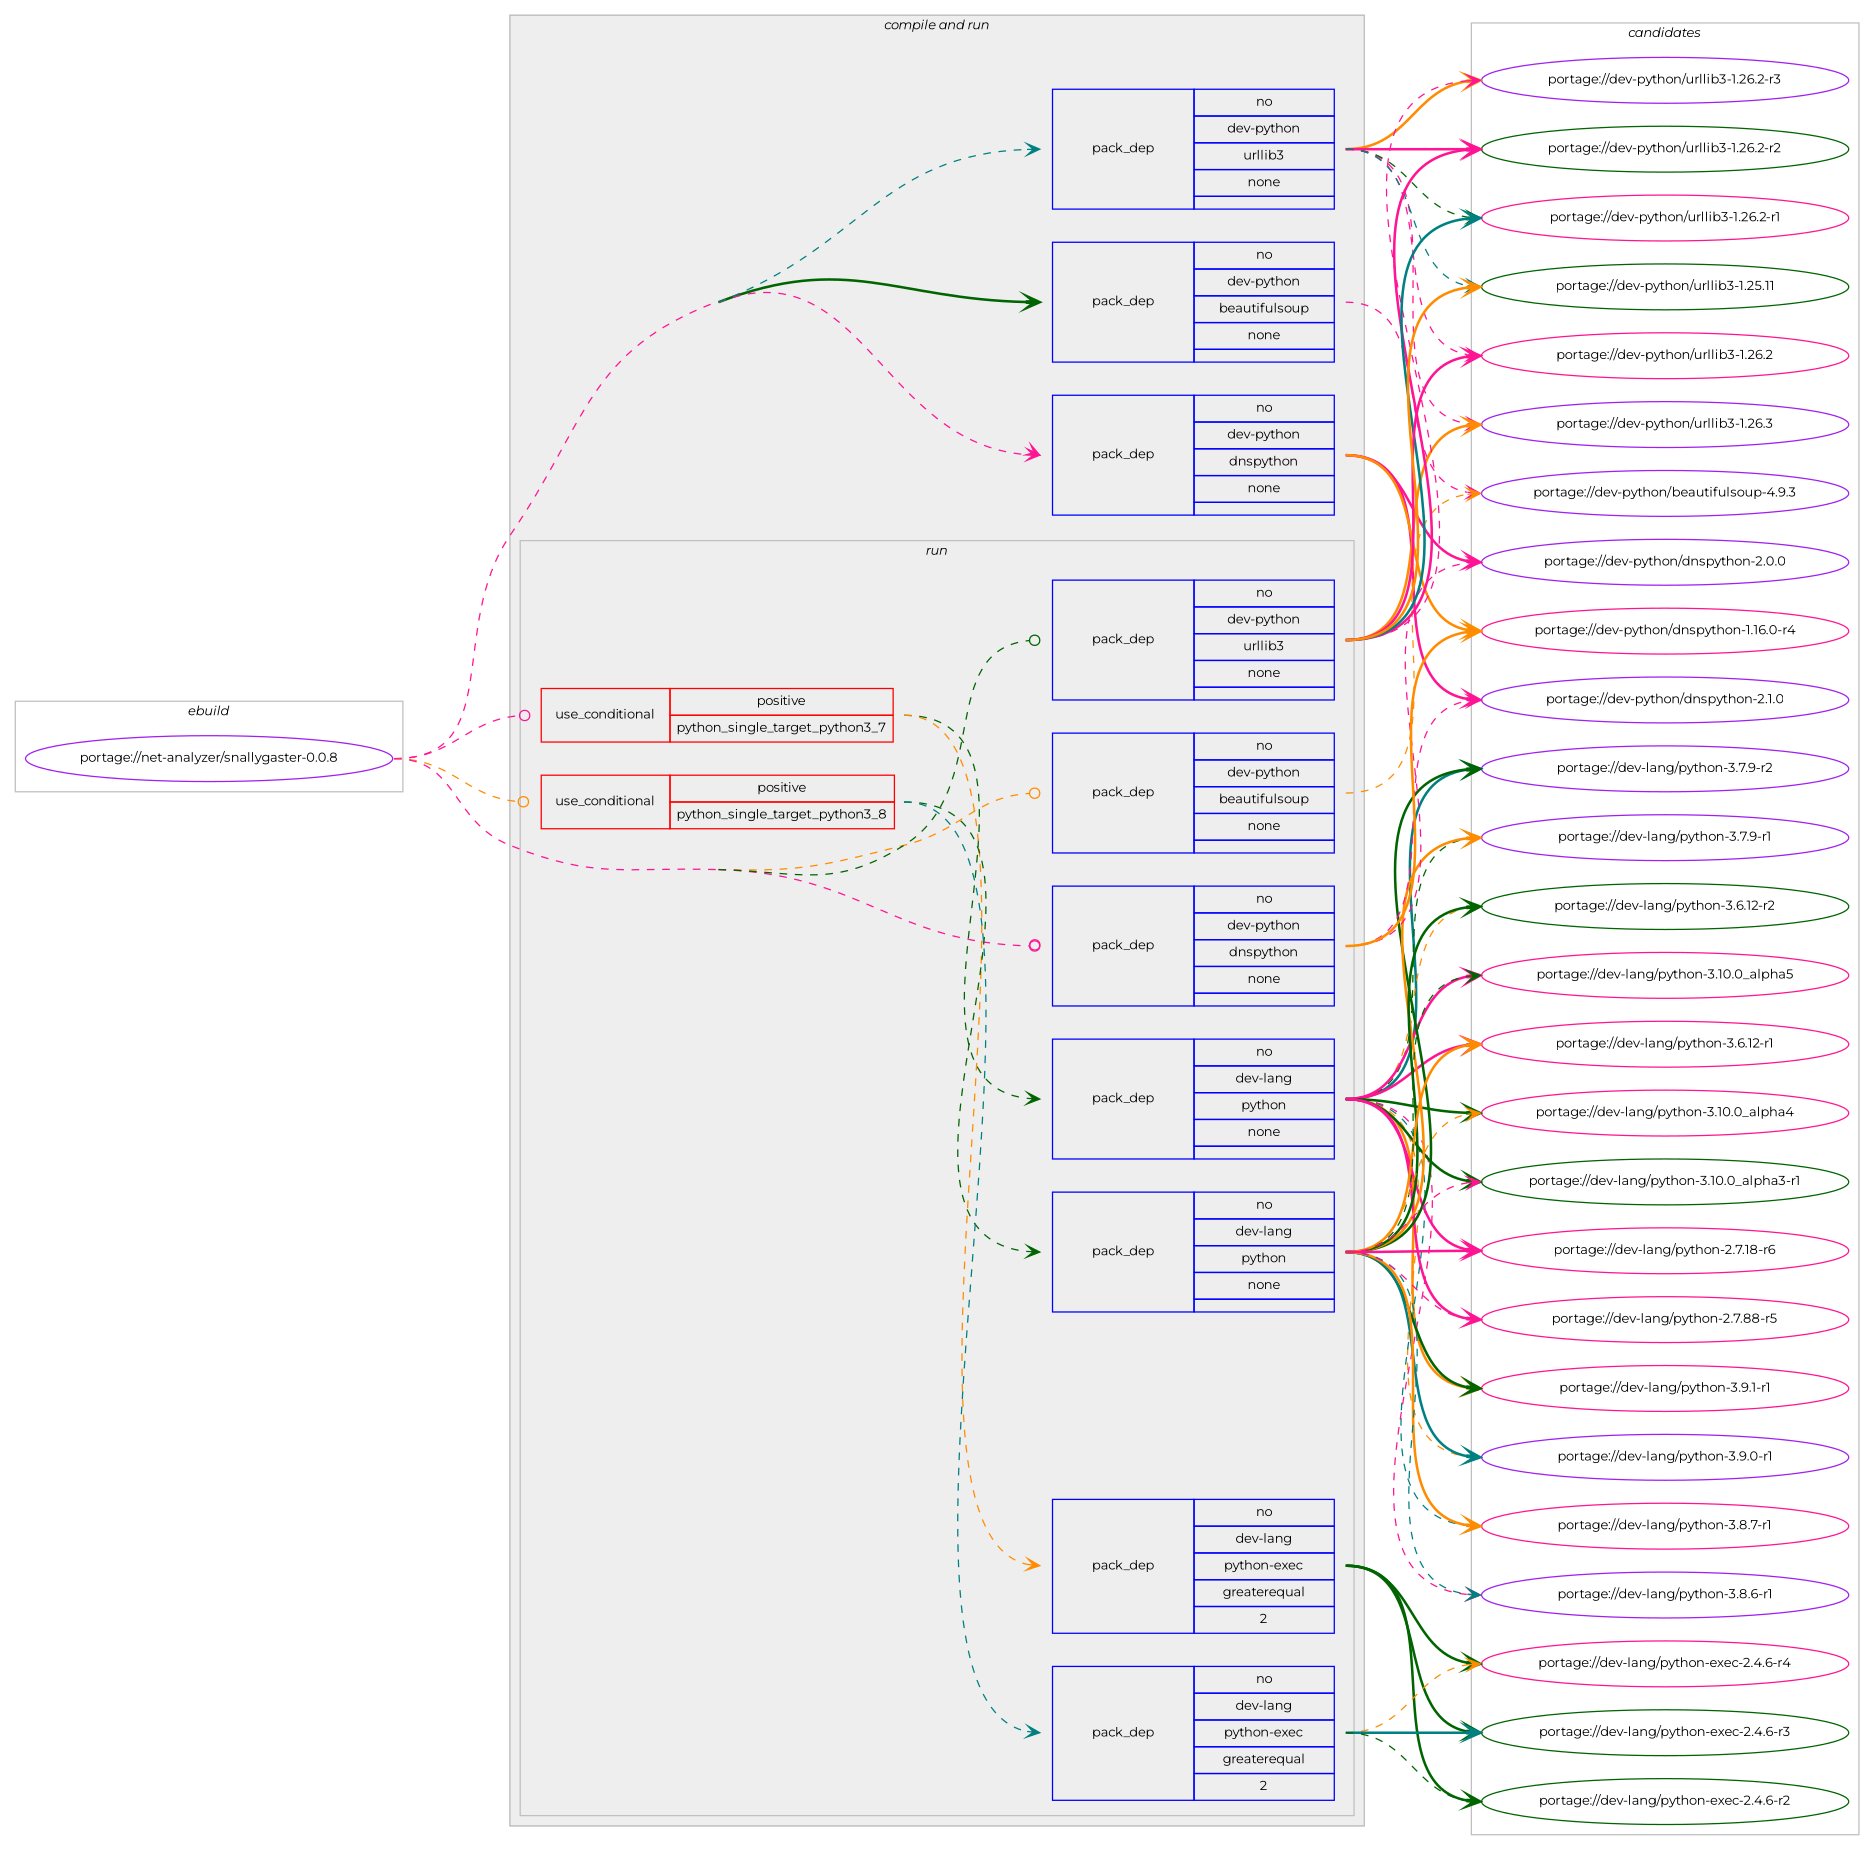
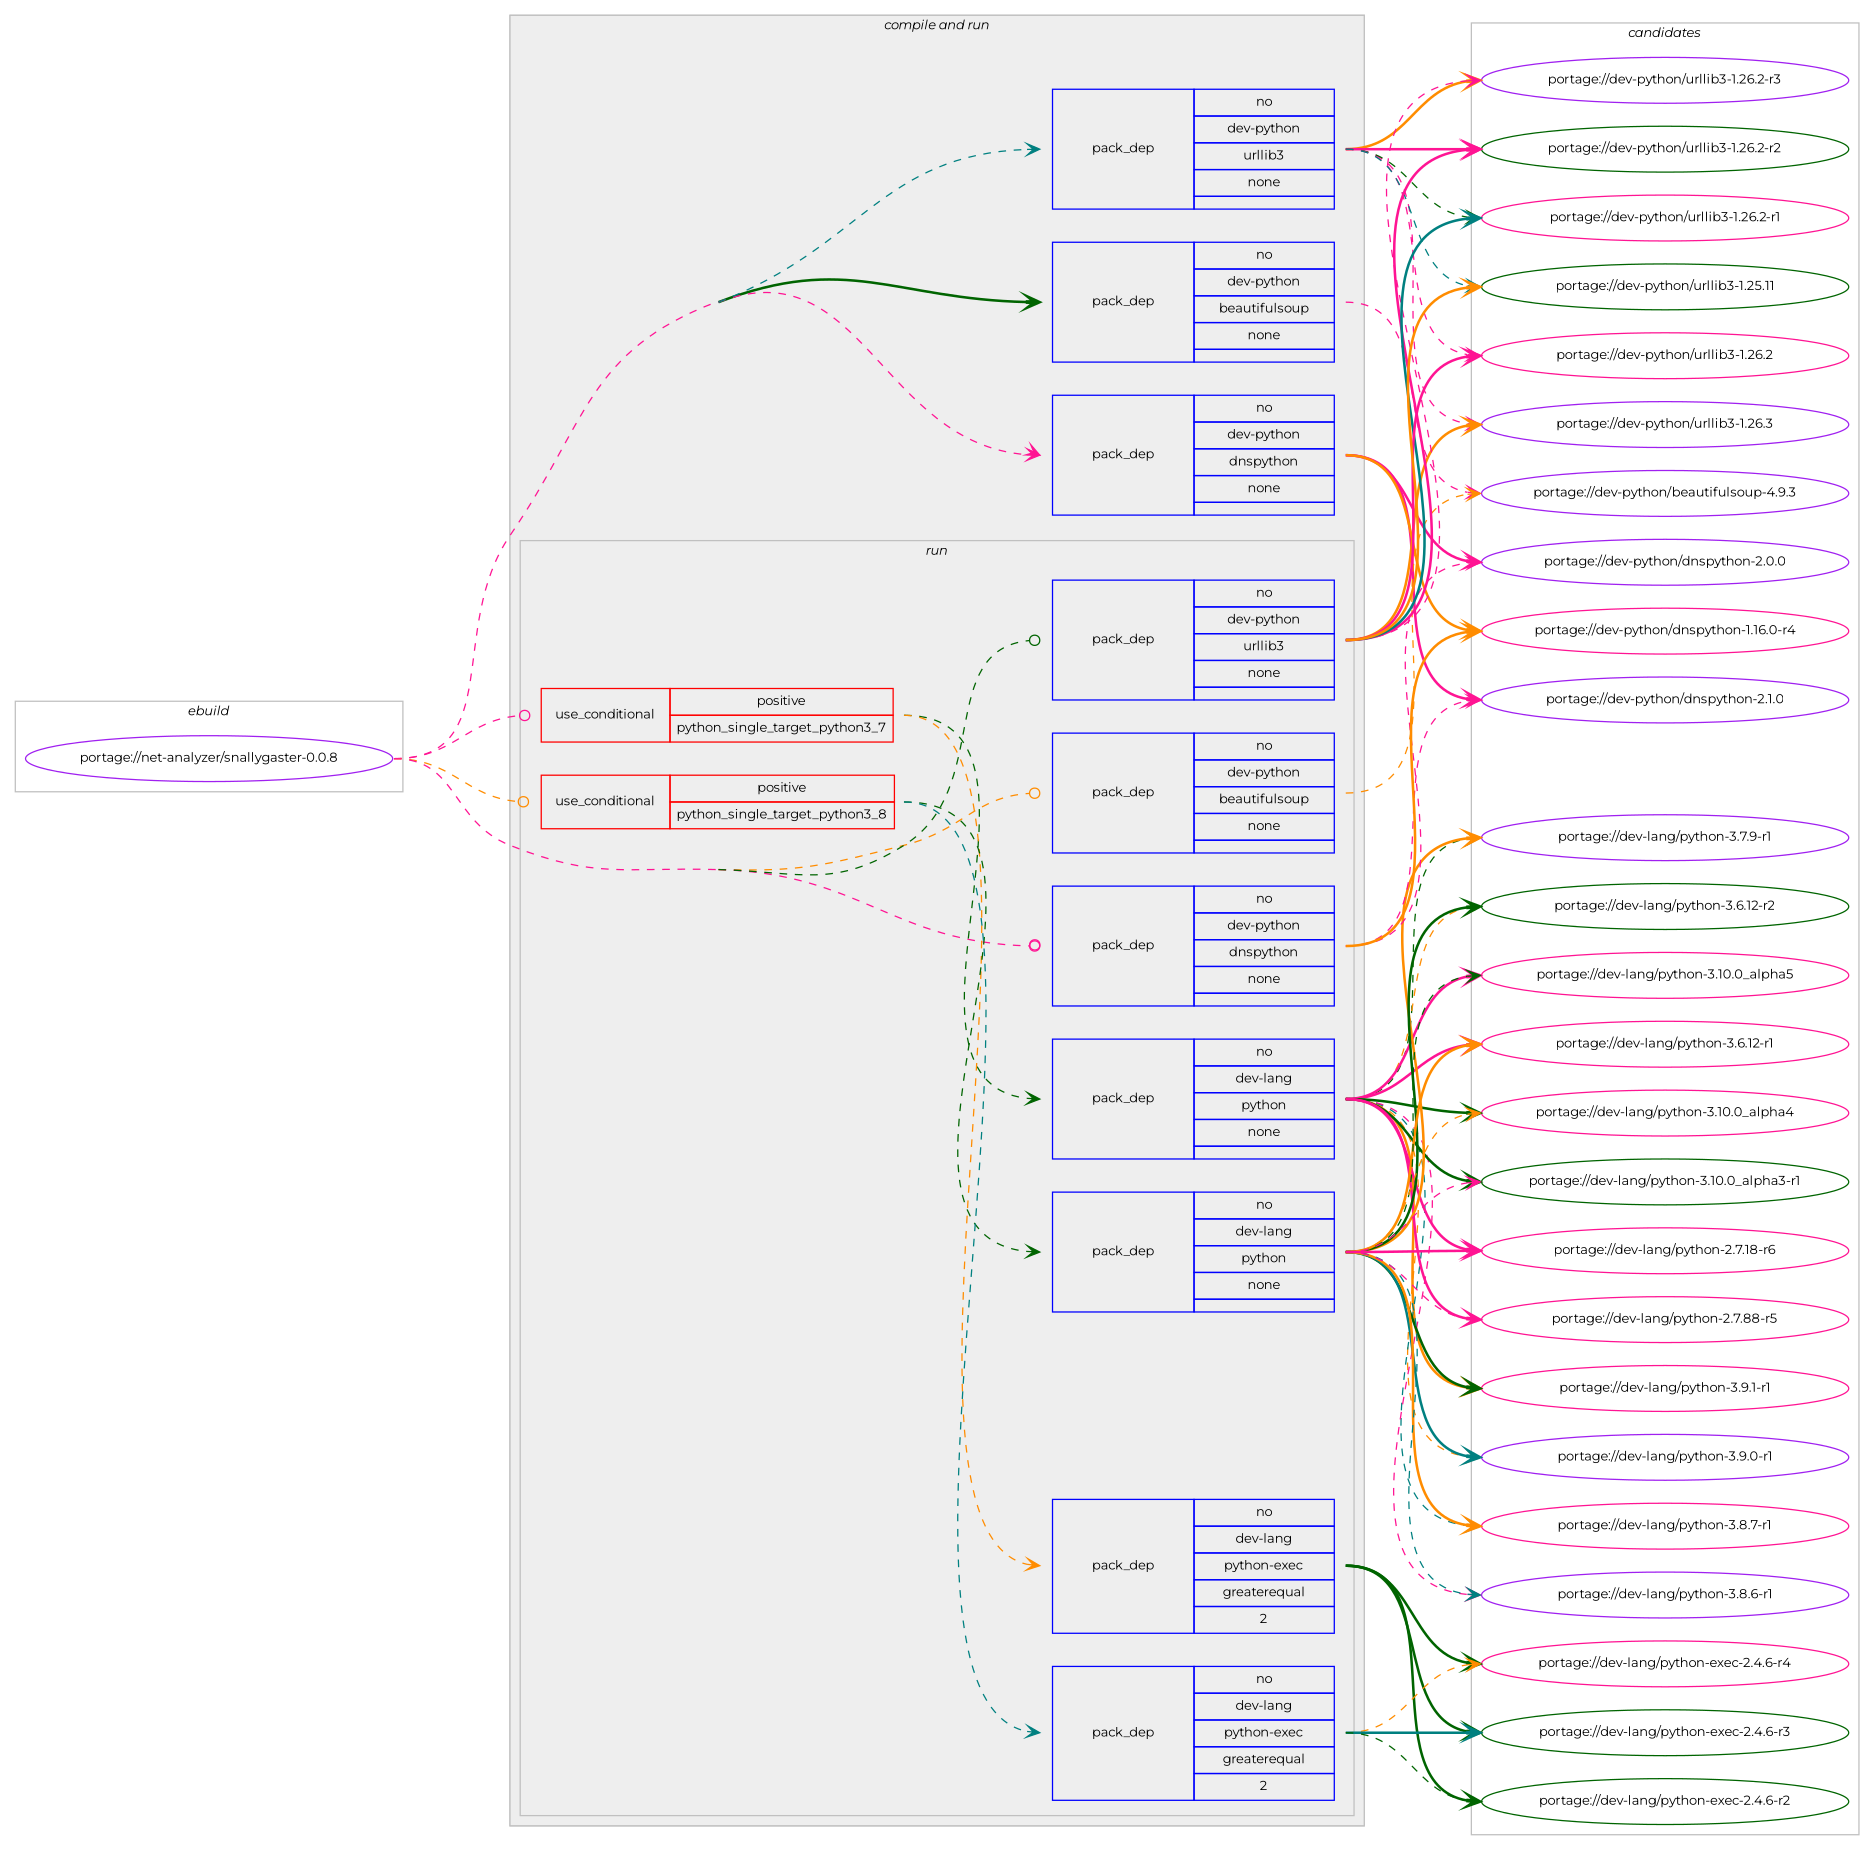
node "portage://dev-lang/python-3.7.9-r2": removed
